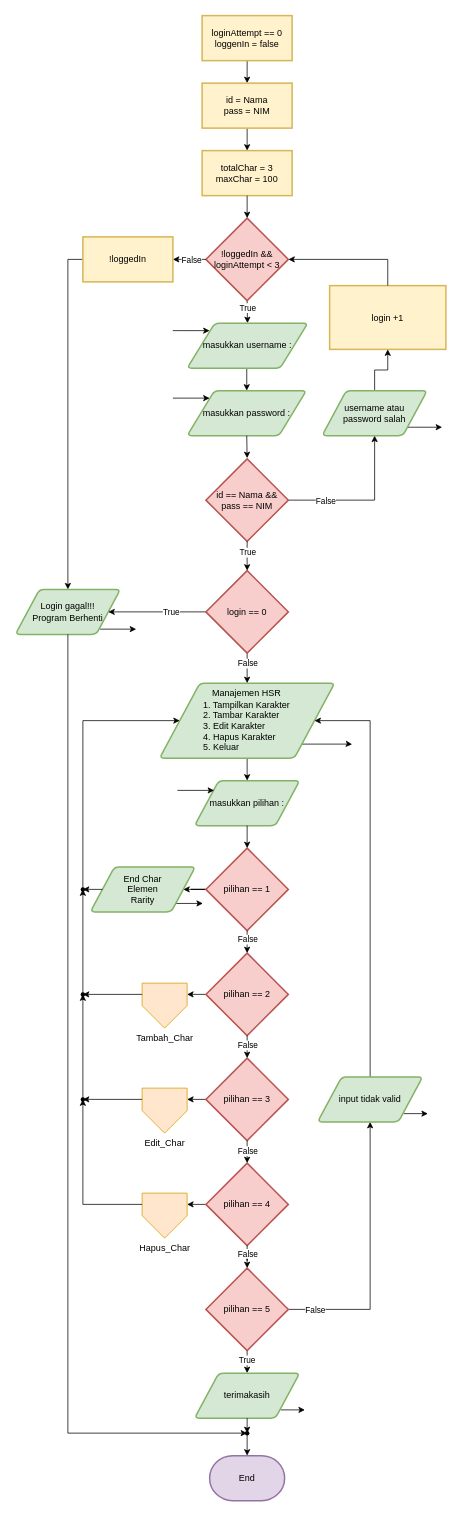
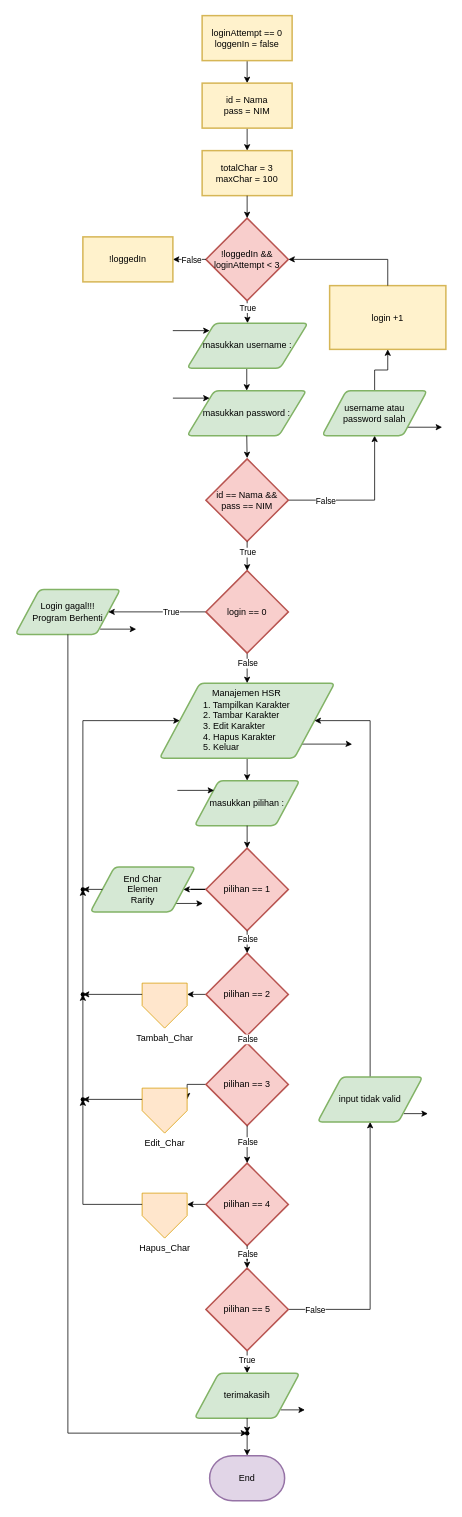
edge "!loggedIn" -> "Login gagal!!! Program Berhenti": removed
node "pilihan == 3": moved (247, 1099) -> (247, 1084)
